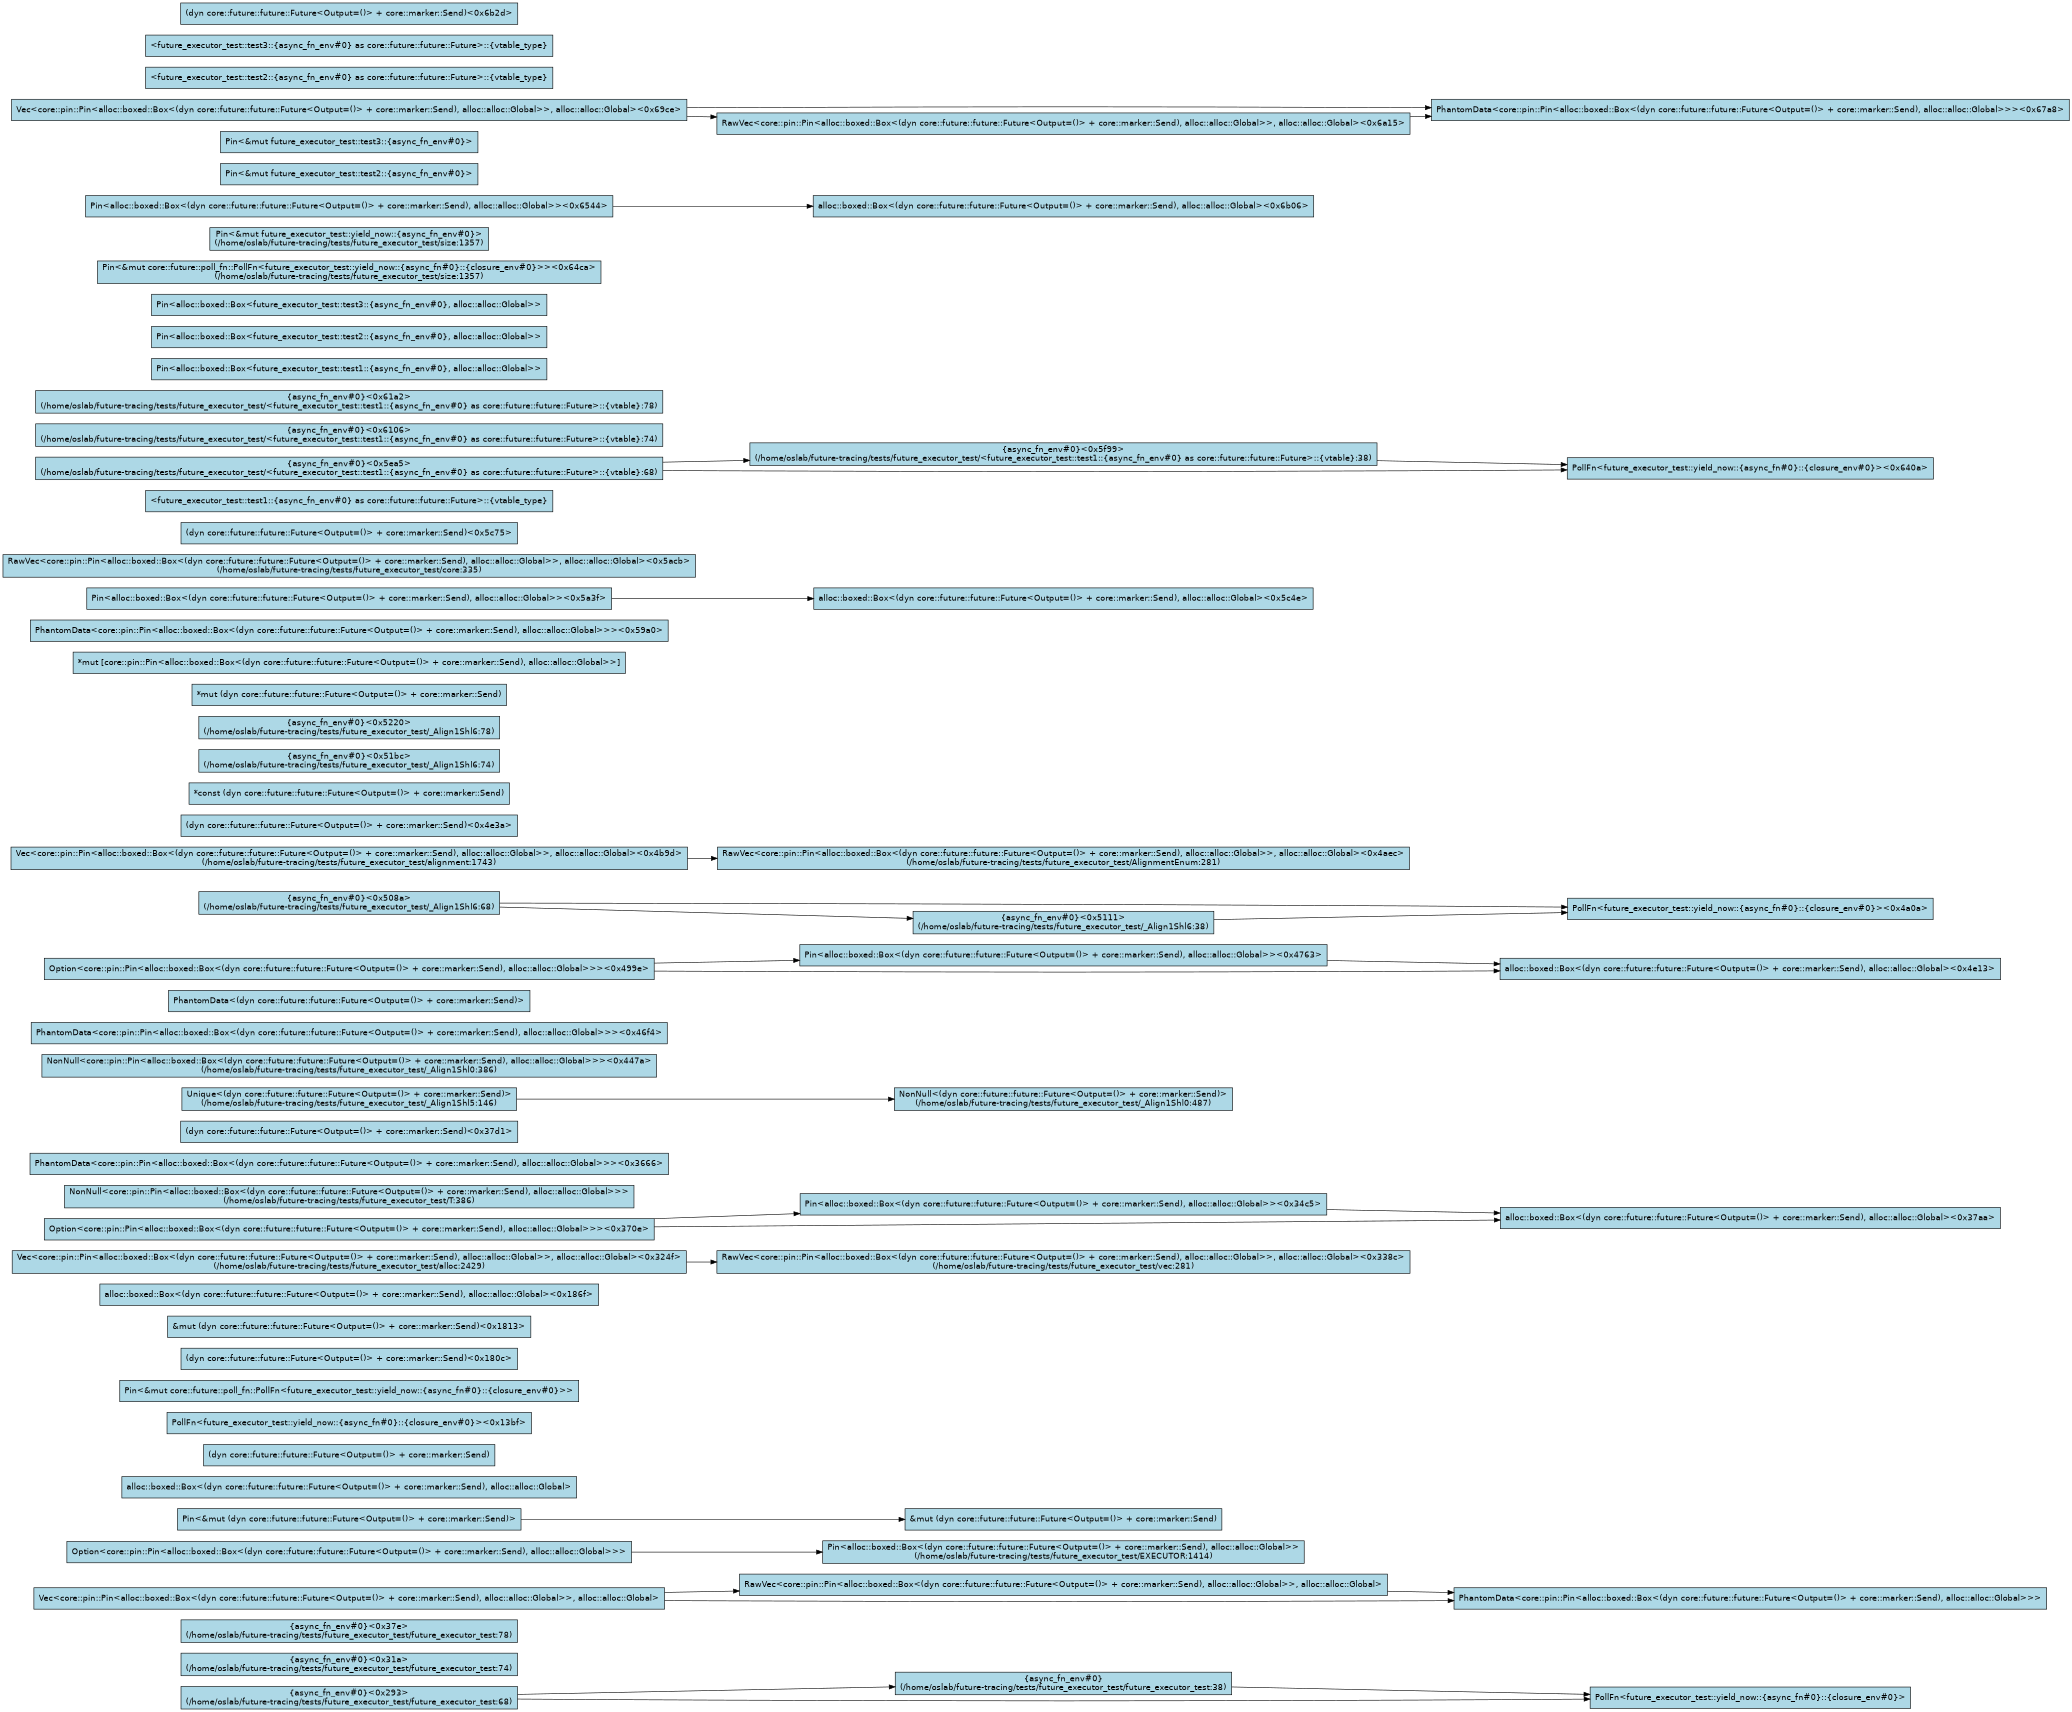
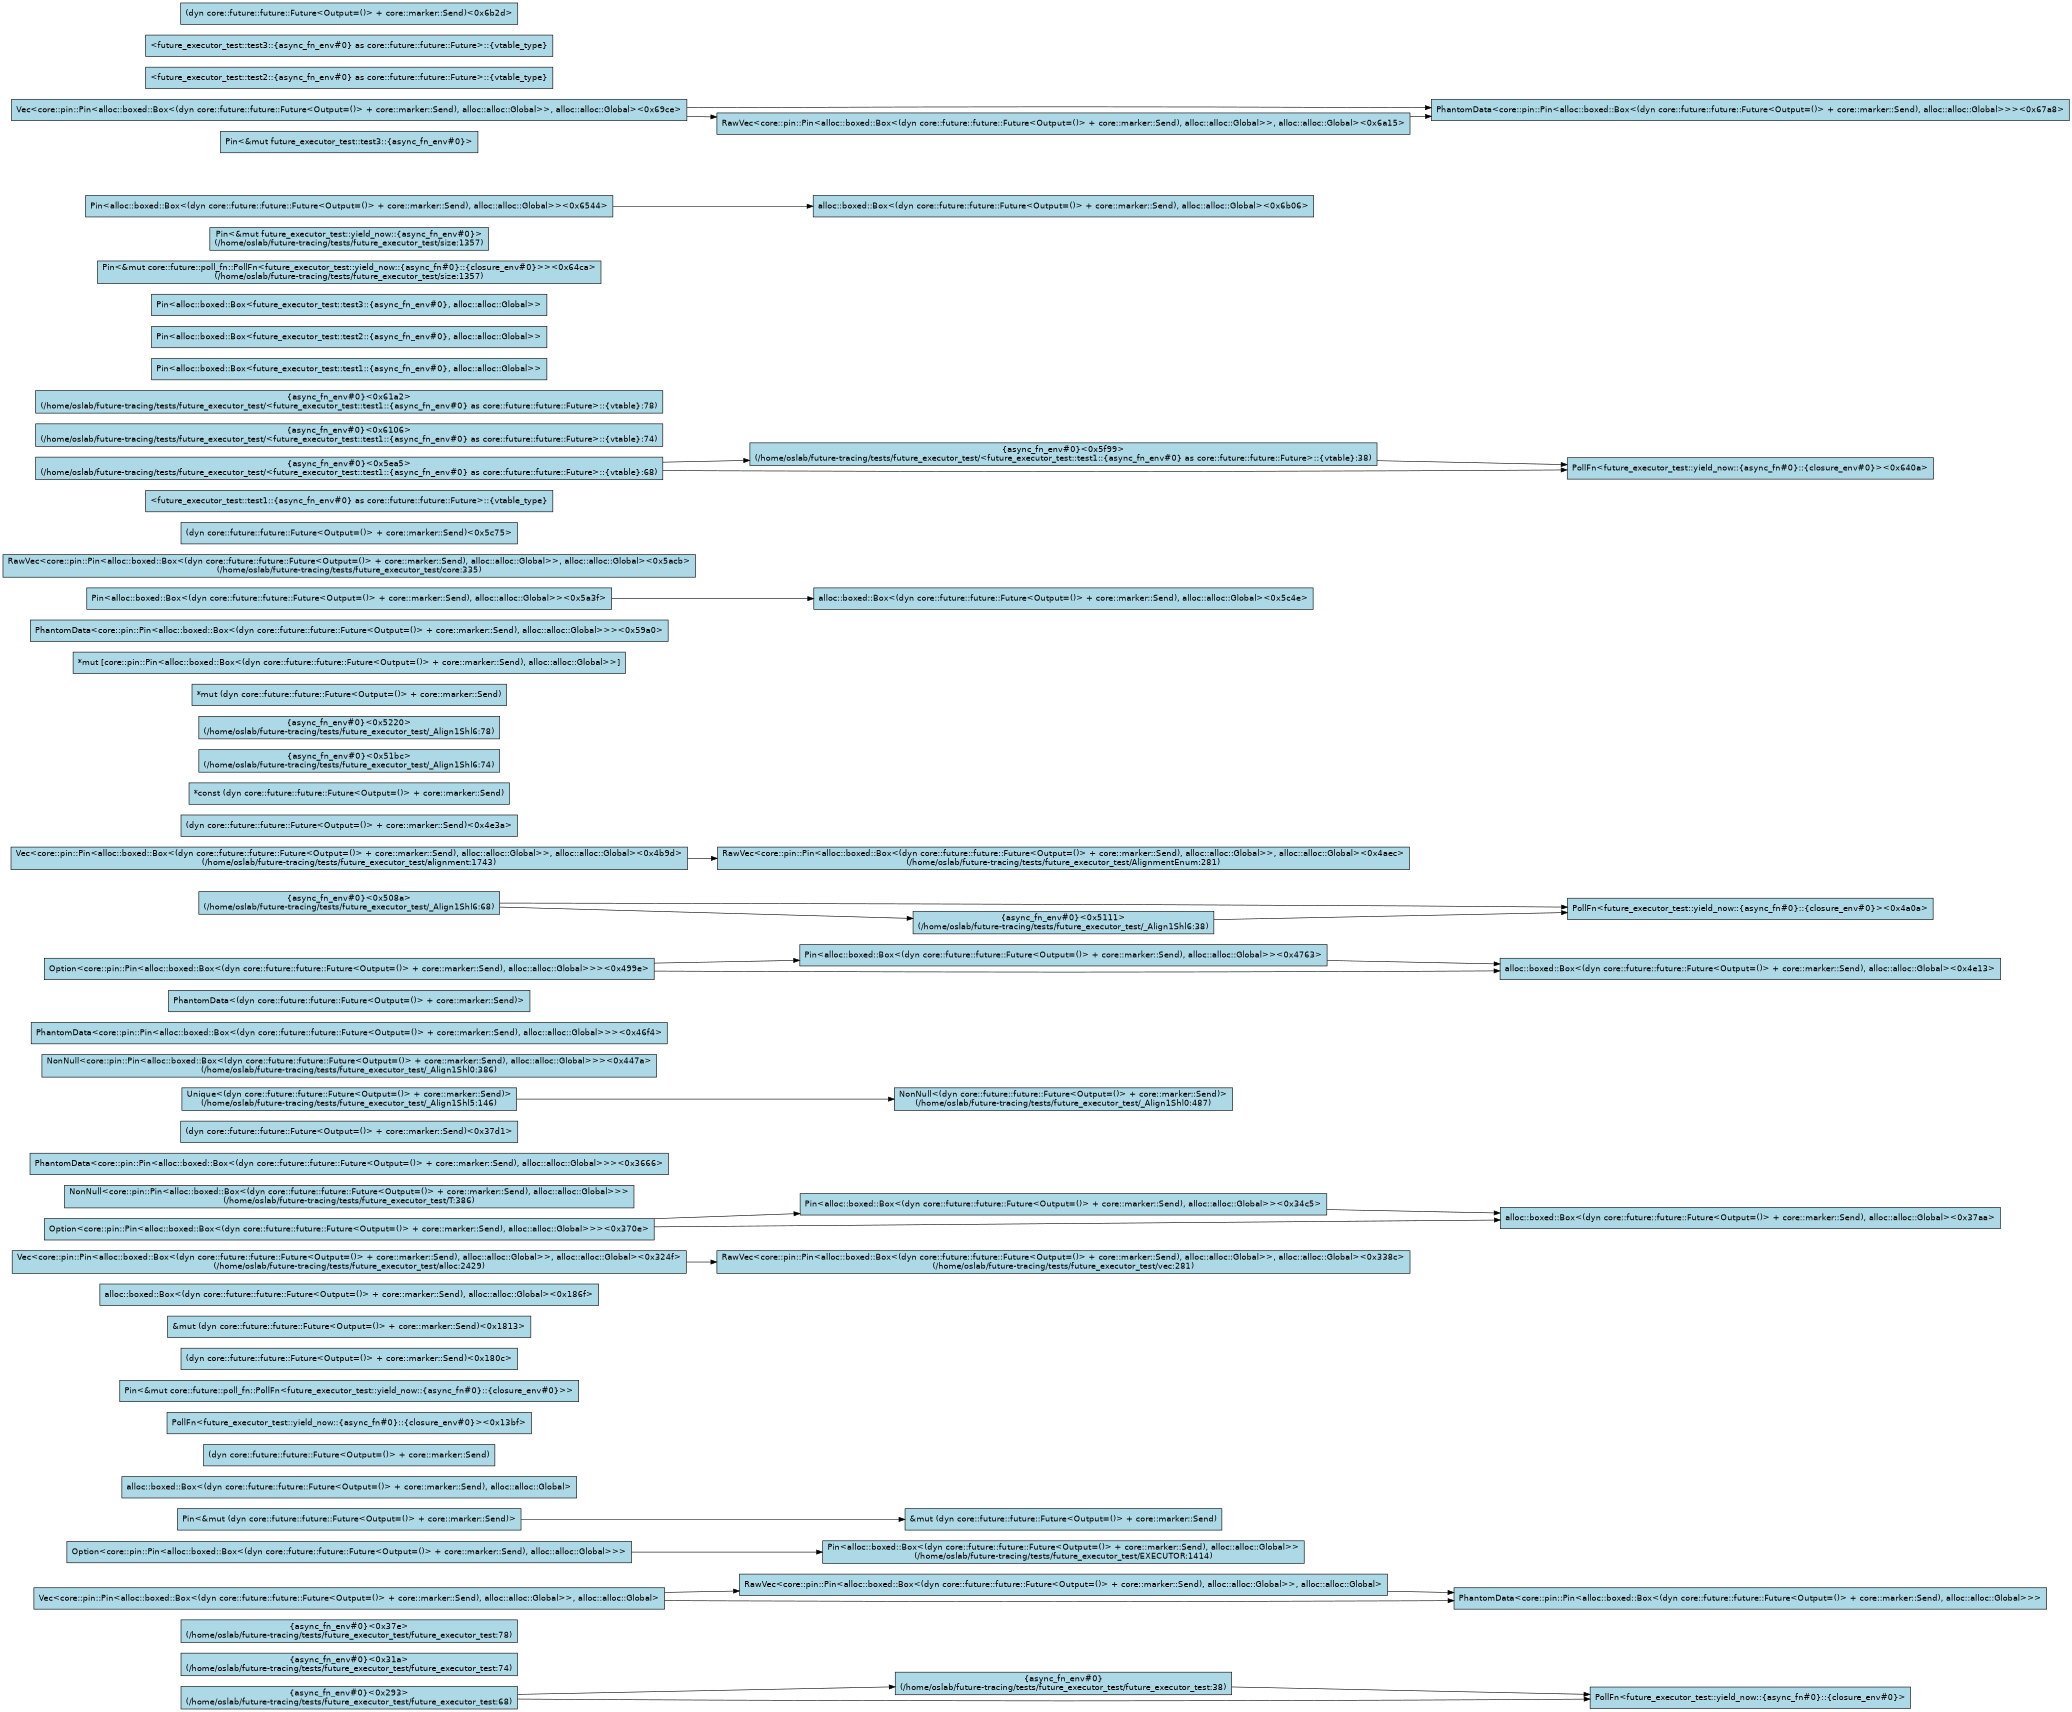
node "Pin<&mut future_executor_test::test2::{async_fn_env#0}>": removed
